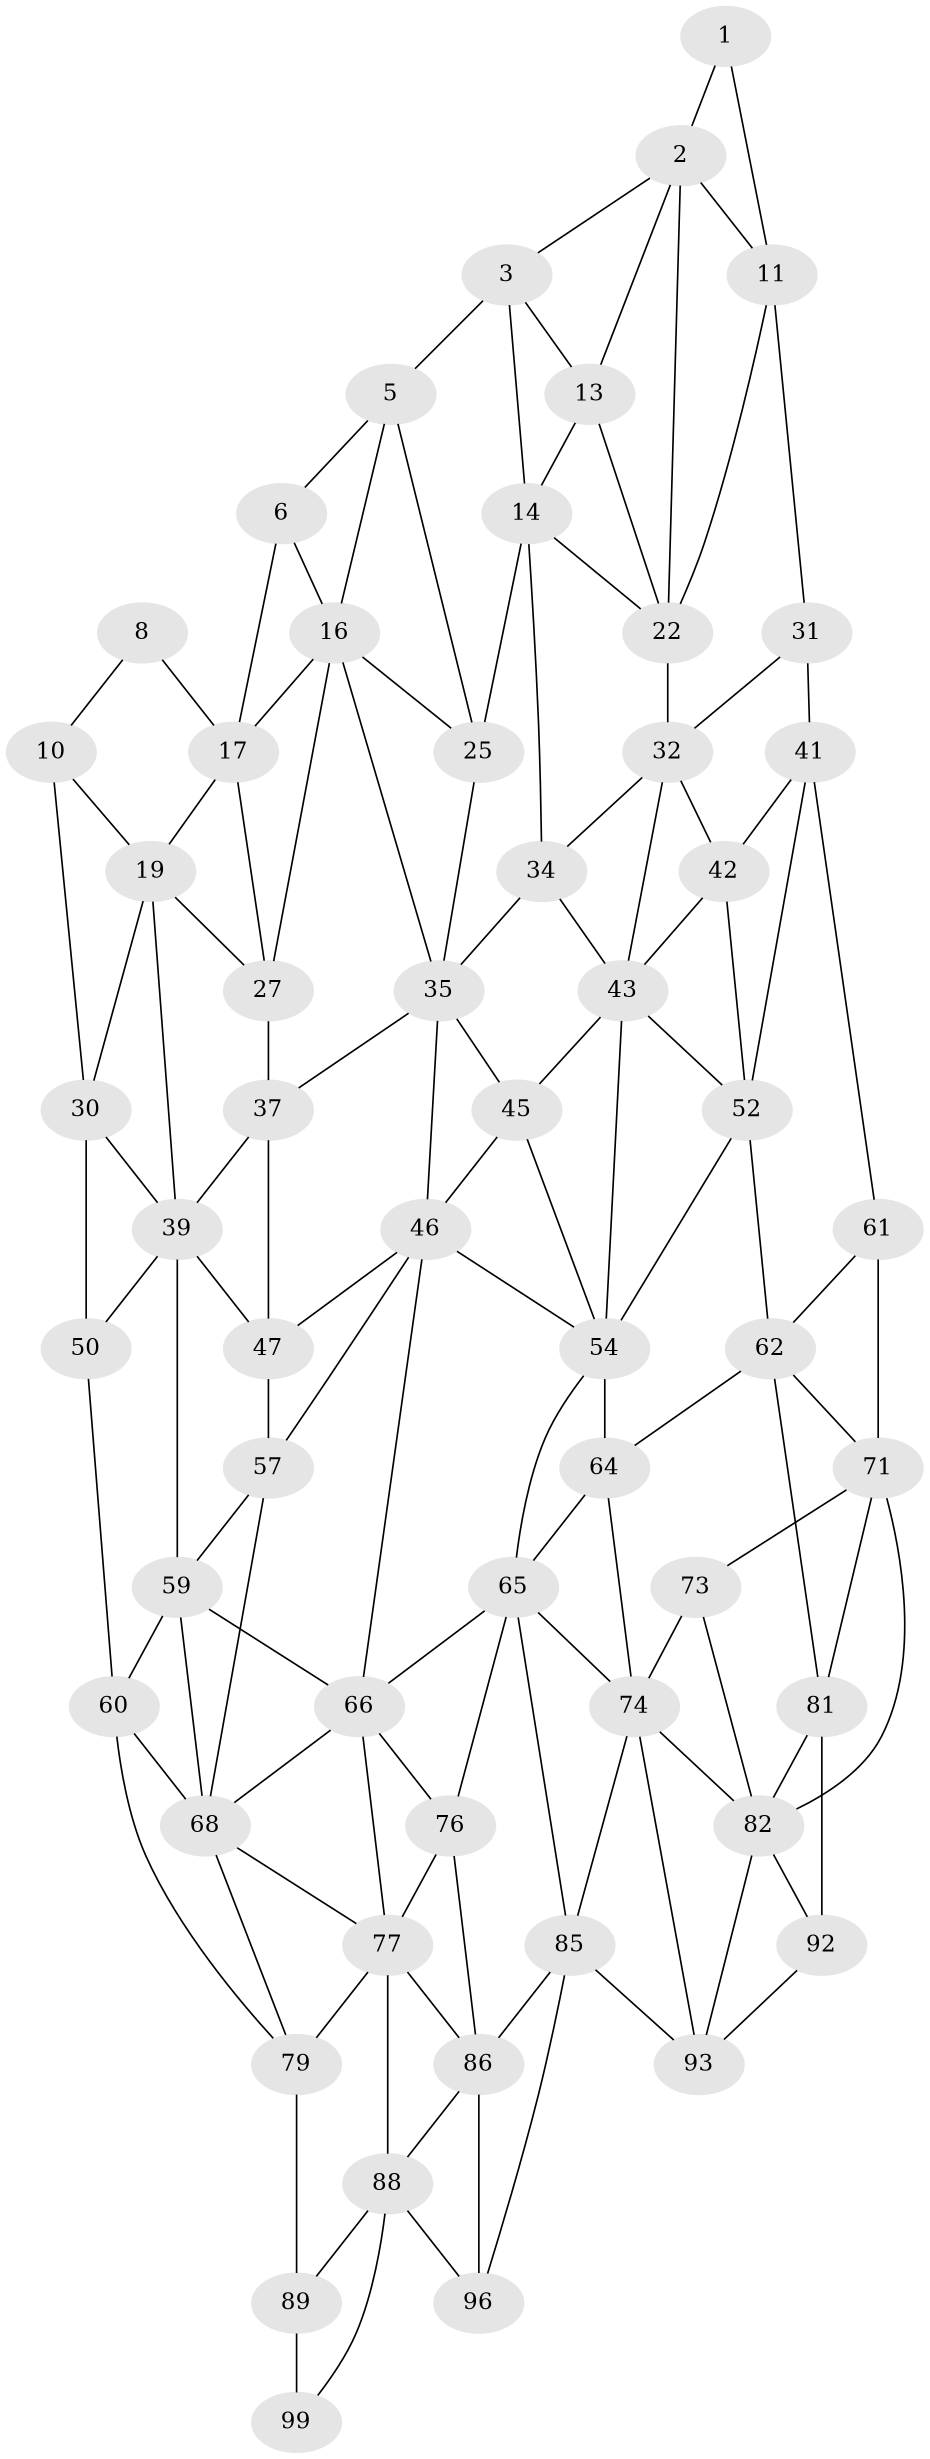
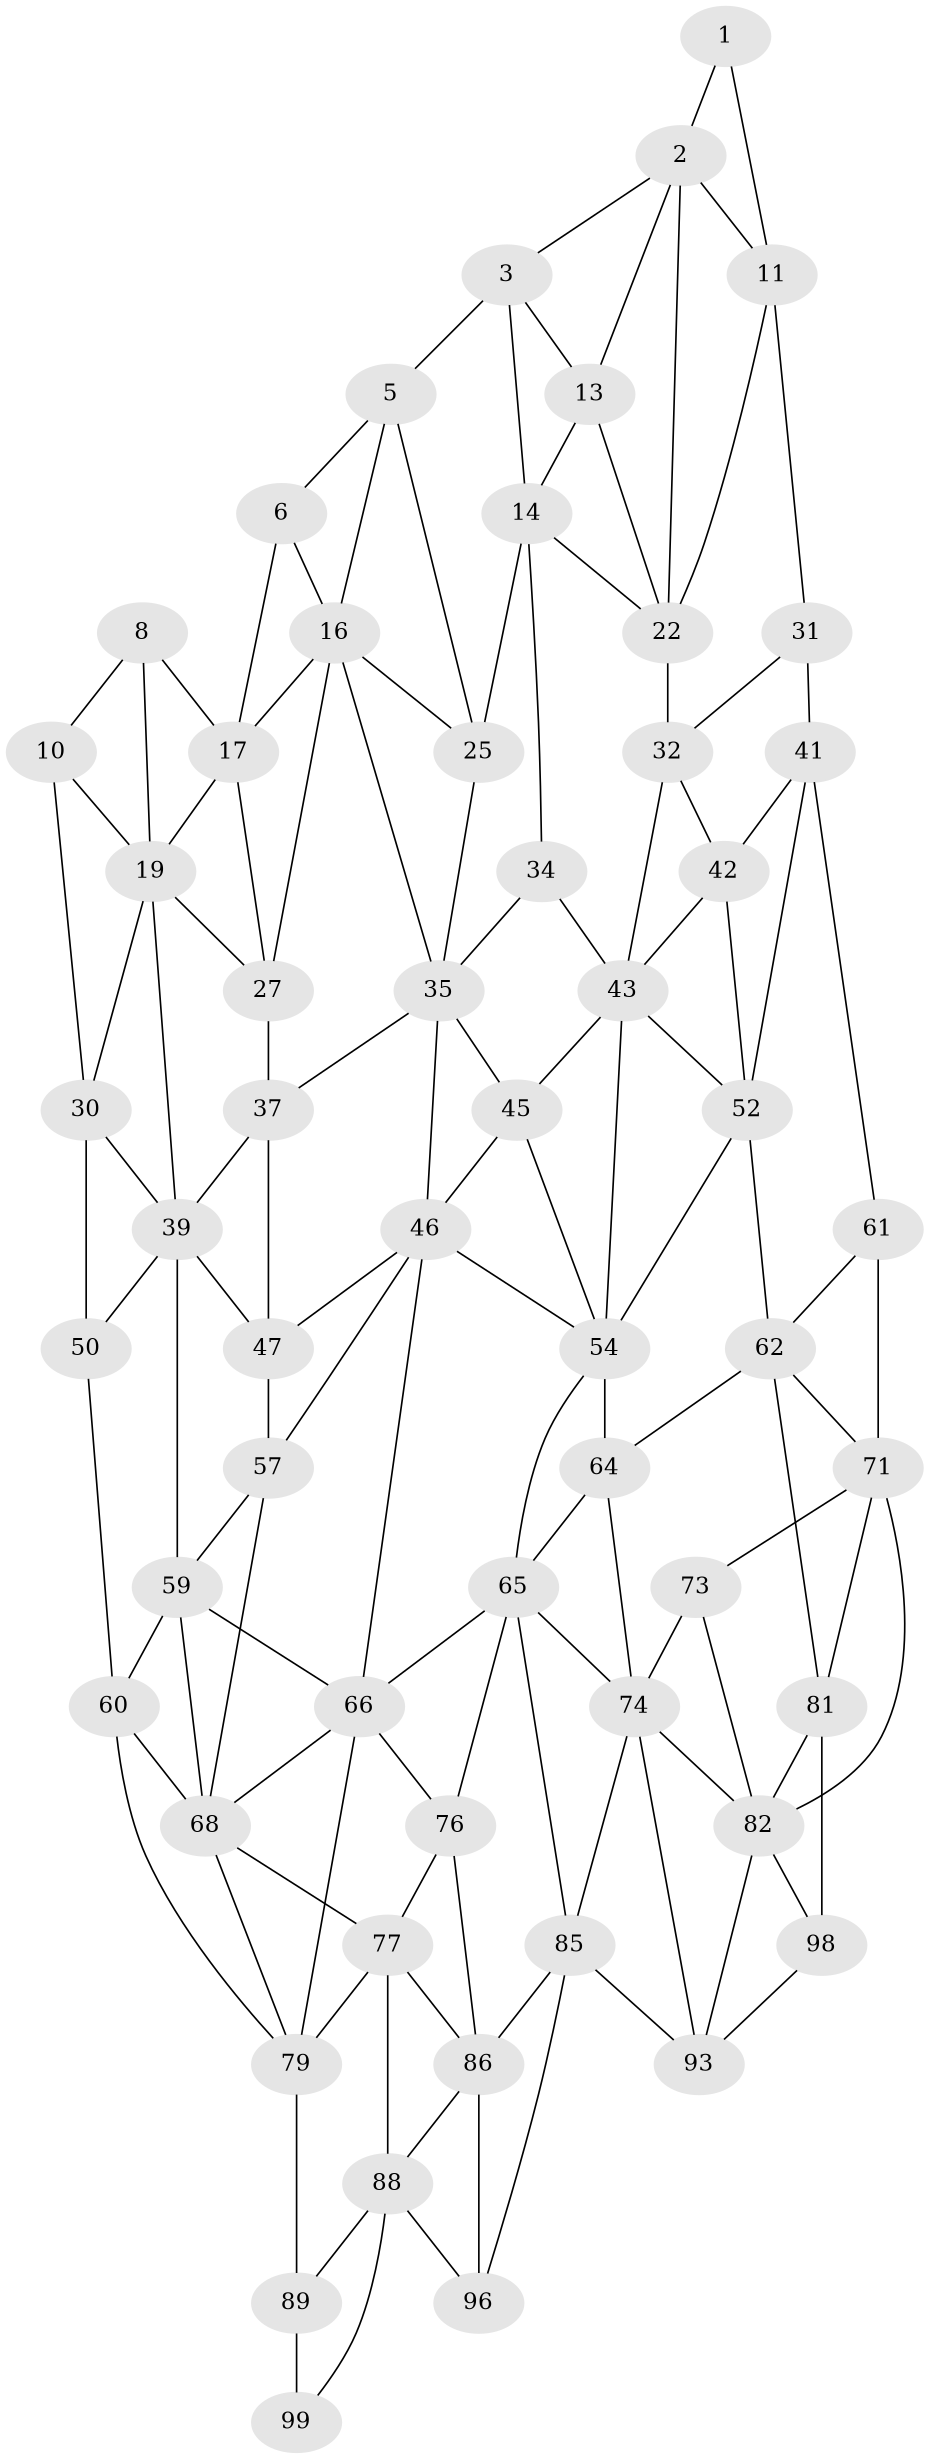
edge "8" -- "19": added
edge "32" -- "34": removed
edge "66" -- "77": now "66" -- "79"
node "92": label "92" -> "98"
